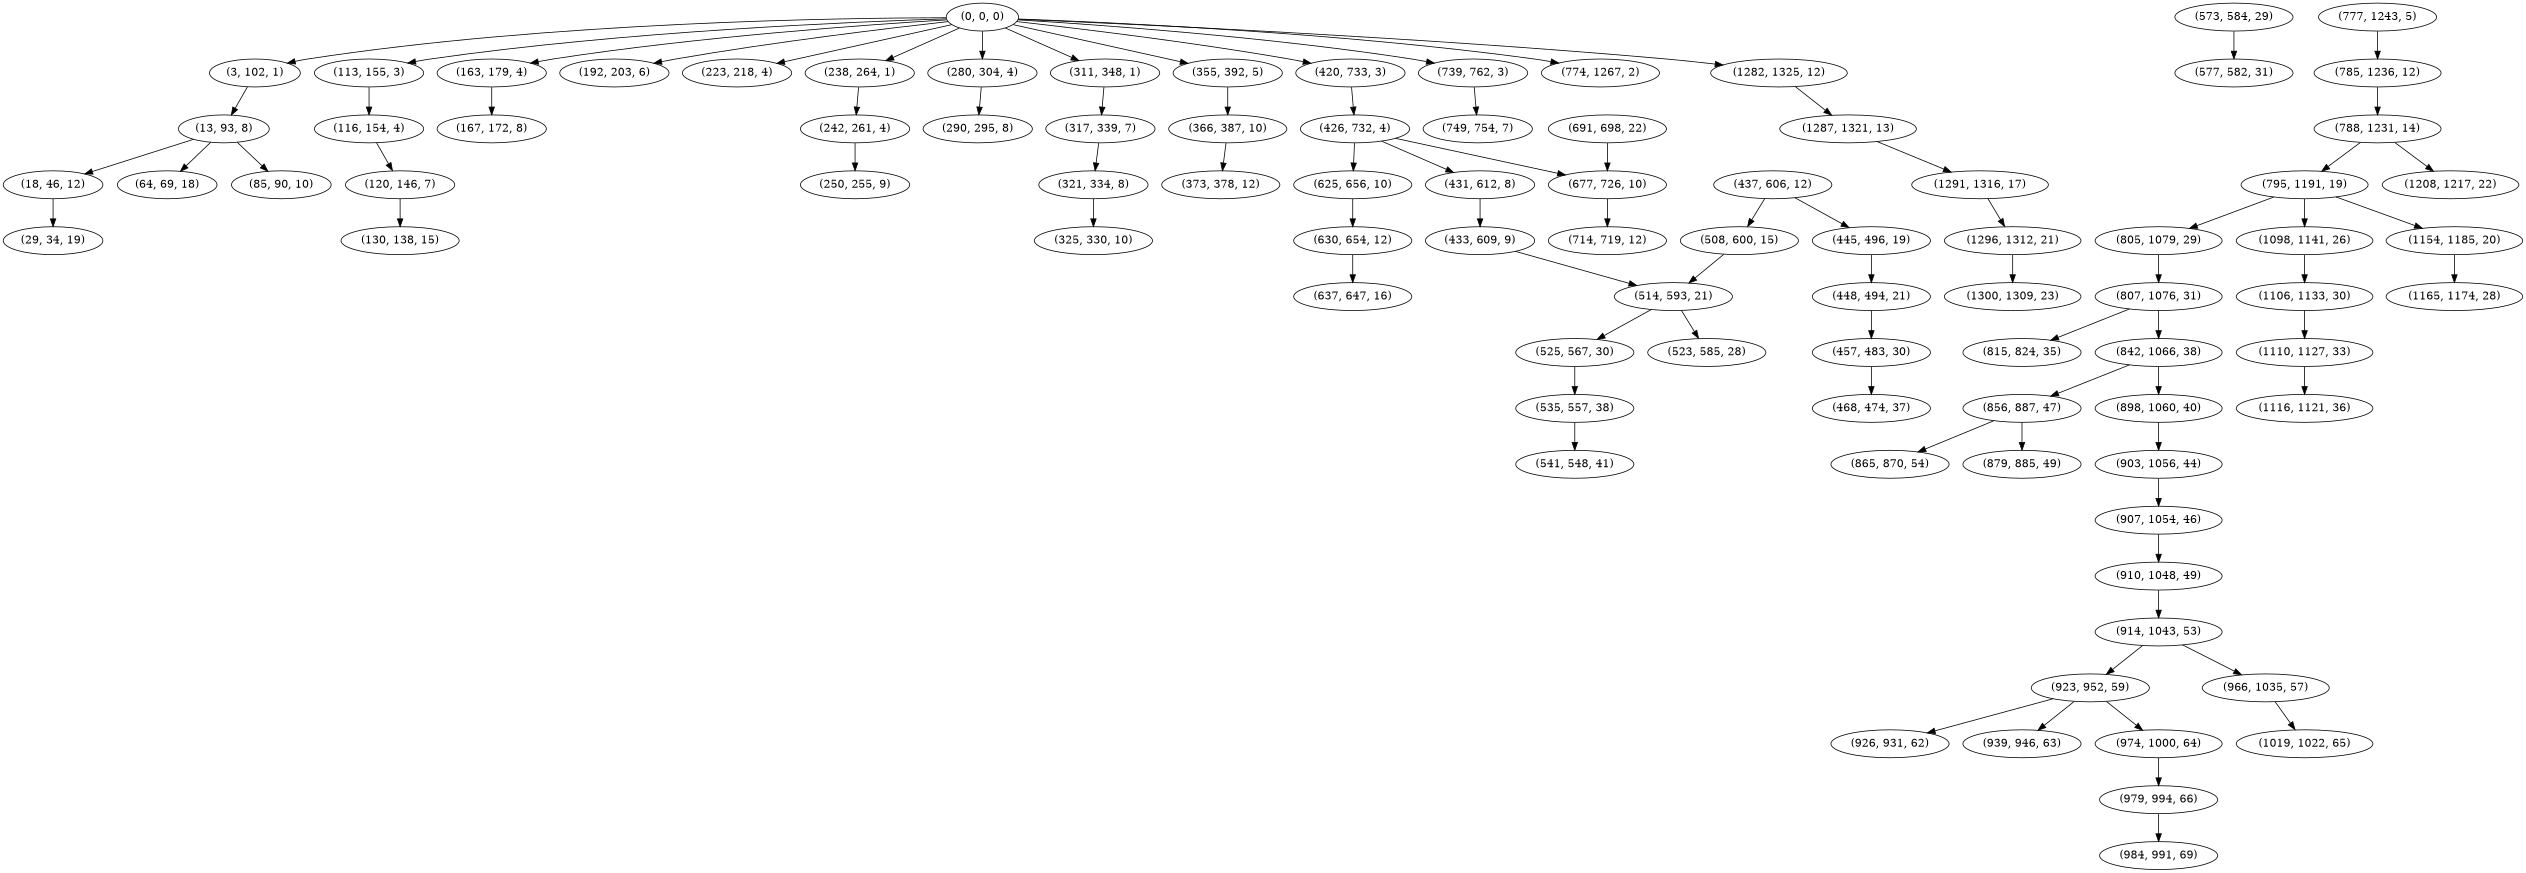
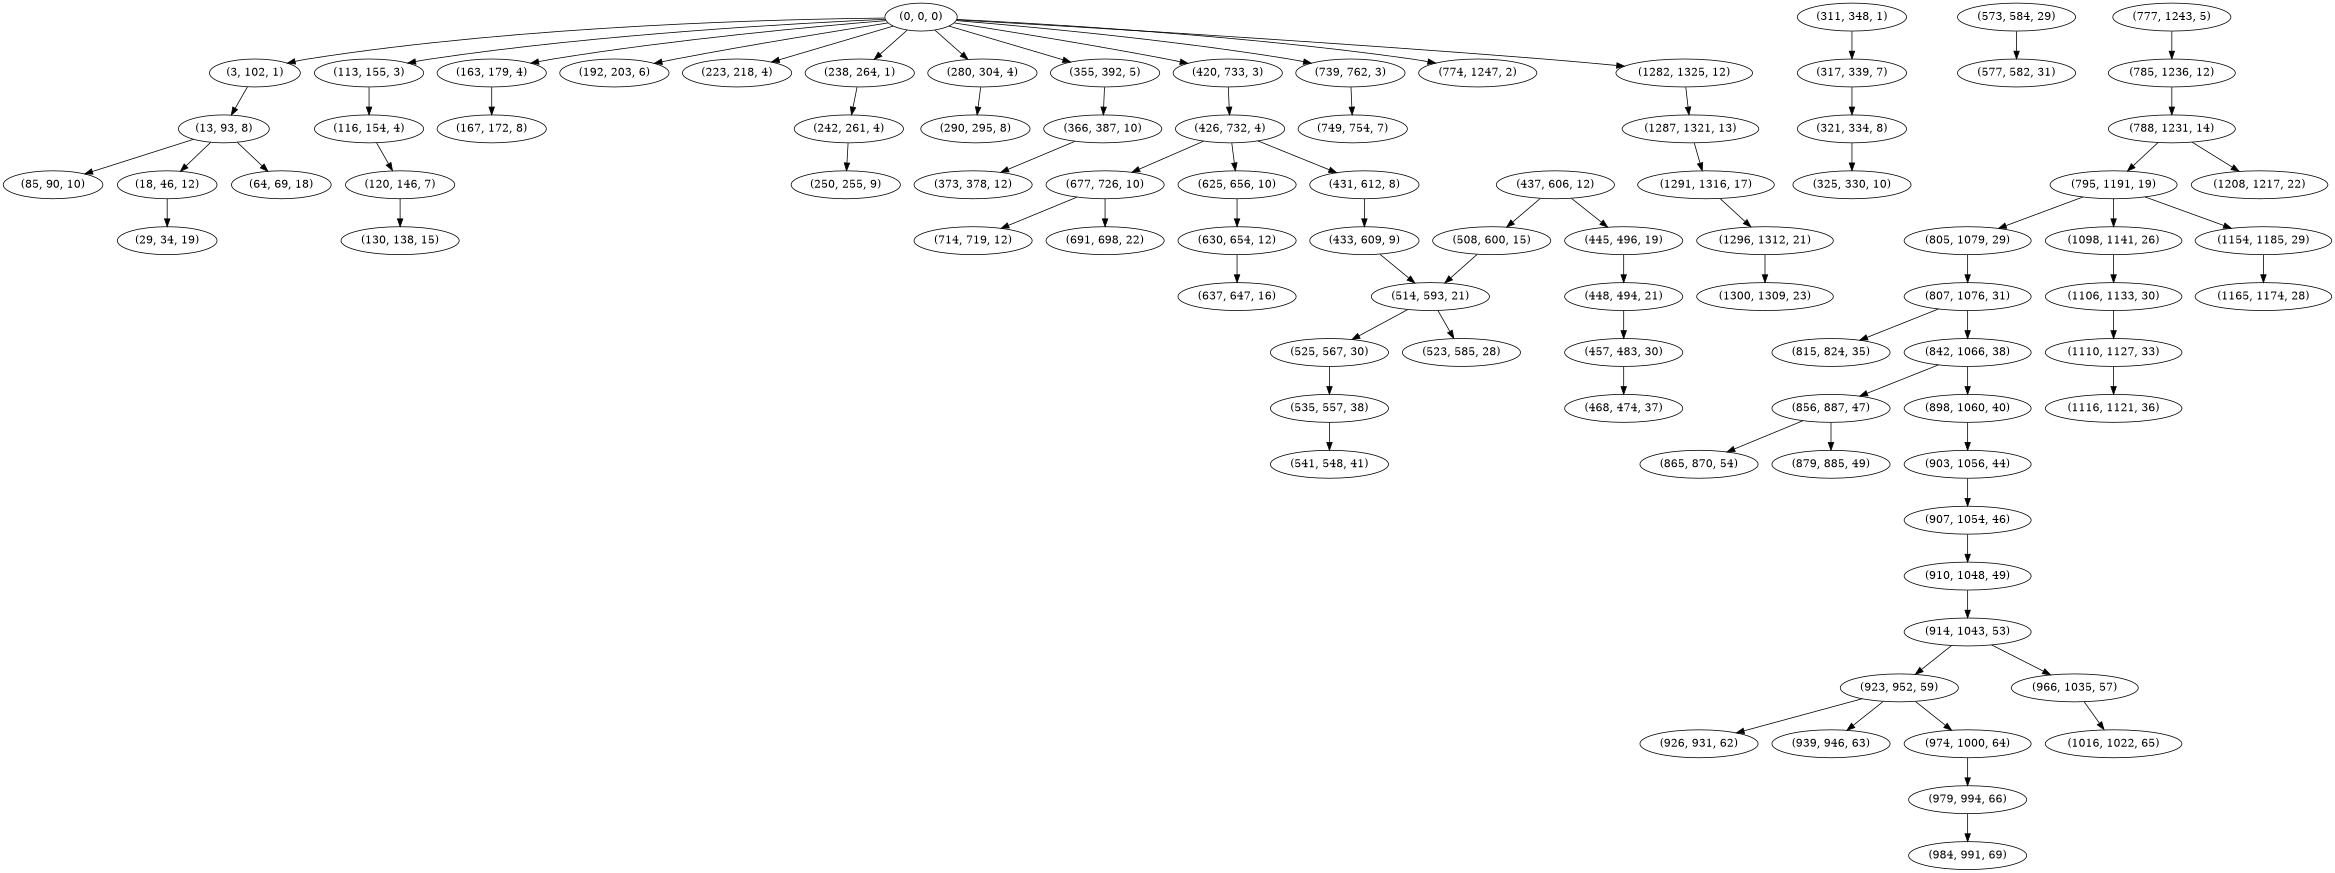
edge "(0, 0, 0)" -> "(311, 348, 1)": removed
node "(774, 1267, 2)": label "(774, 1267, 2)" -> "(774, 1247, 2)"
edge "(691, 698, 22)" -> "(677, 726, 10)": reversed
node "(1154, 1185, 20)": label "(1154, 1185, 20)" -> "(1154, 1185, 29)"
node "(1019, 1022, 65)": label "(1019, 1022, 65)" -> "(1016, 1022, 65)"
